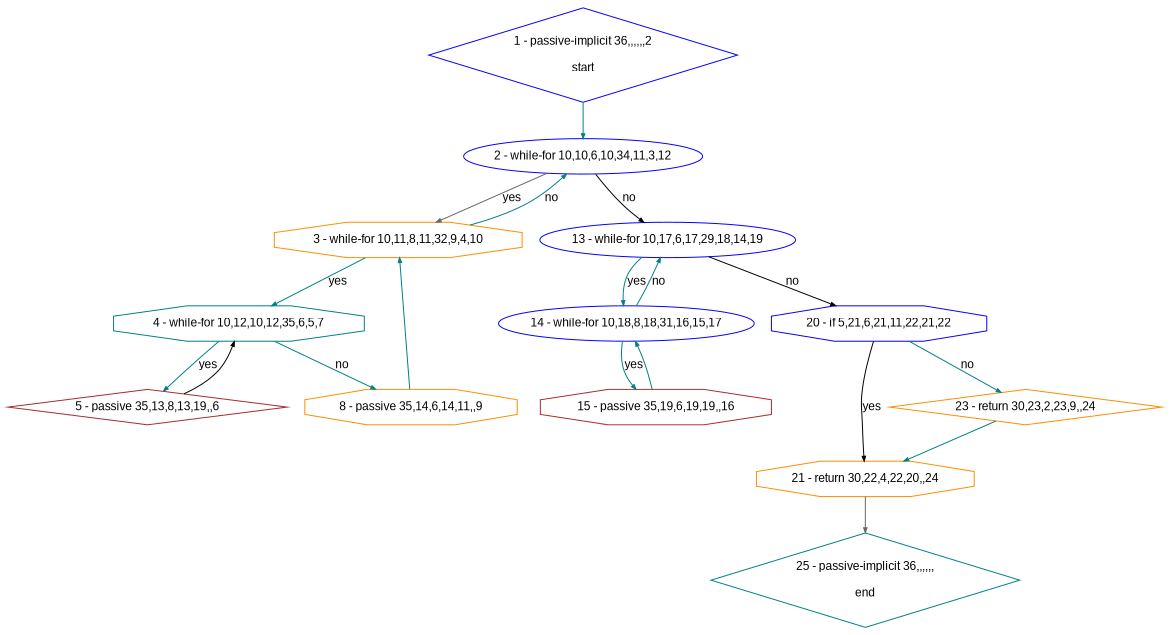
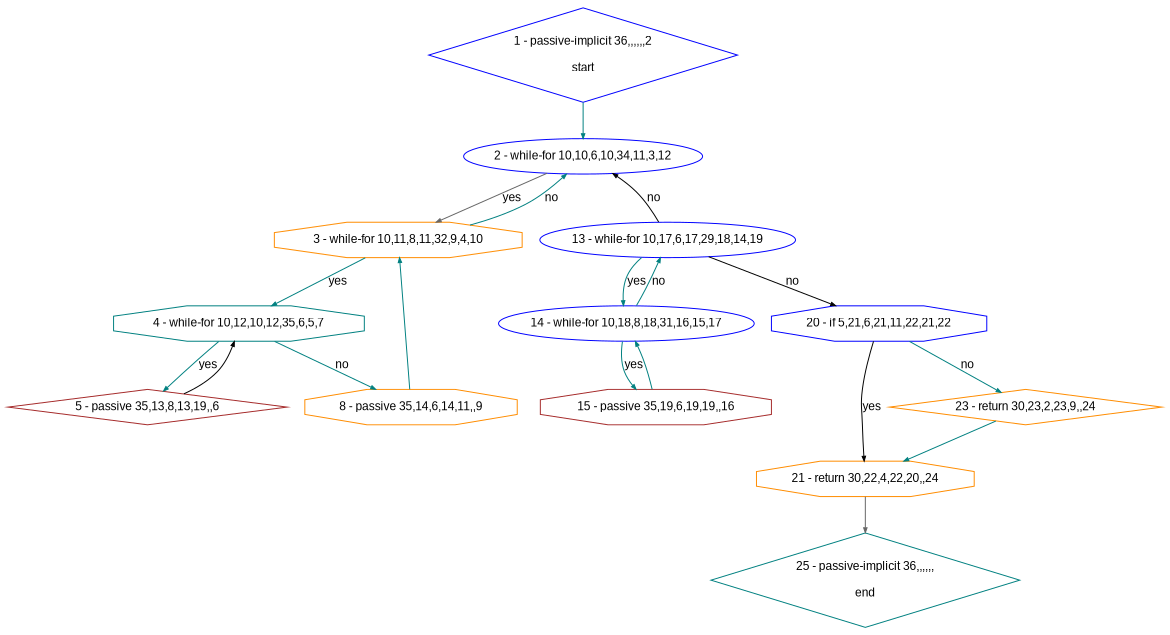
edge "2 - while-for 10,10,6,10,34,11,3,12" -> "13 - while-for 10,17,6,17,29,18,14,19": reversed
